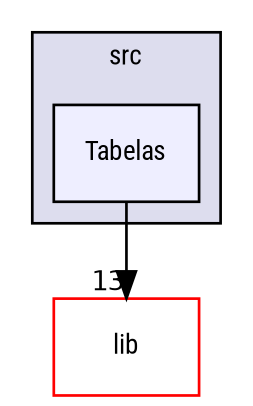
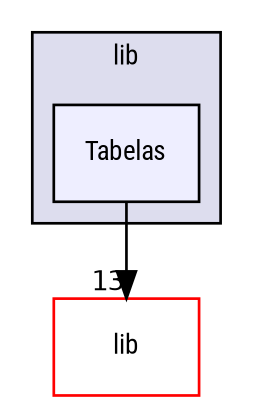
cluster "src": label "src" -> "lib"
